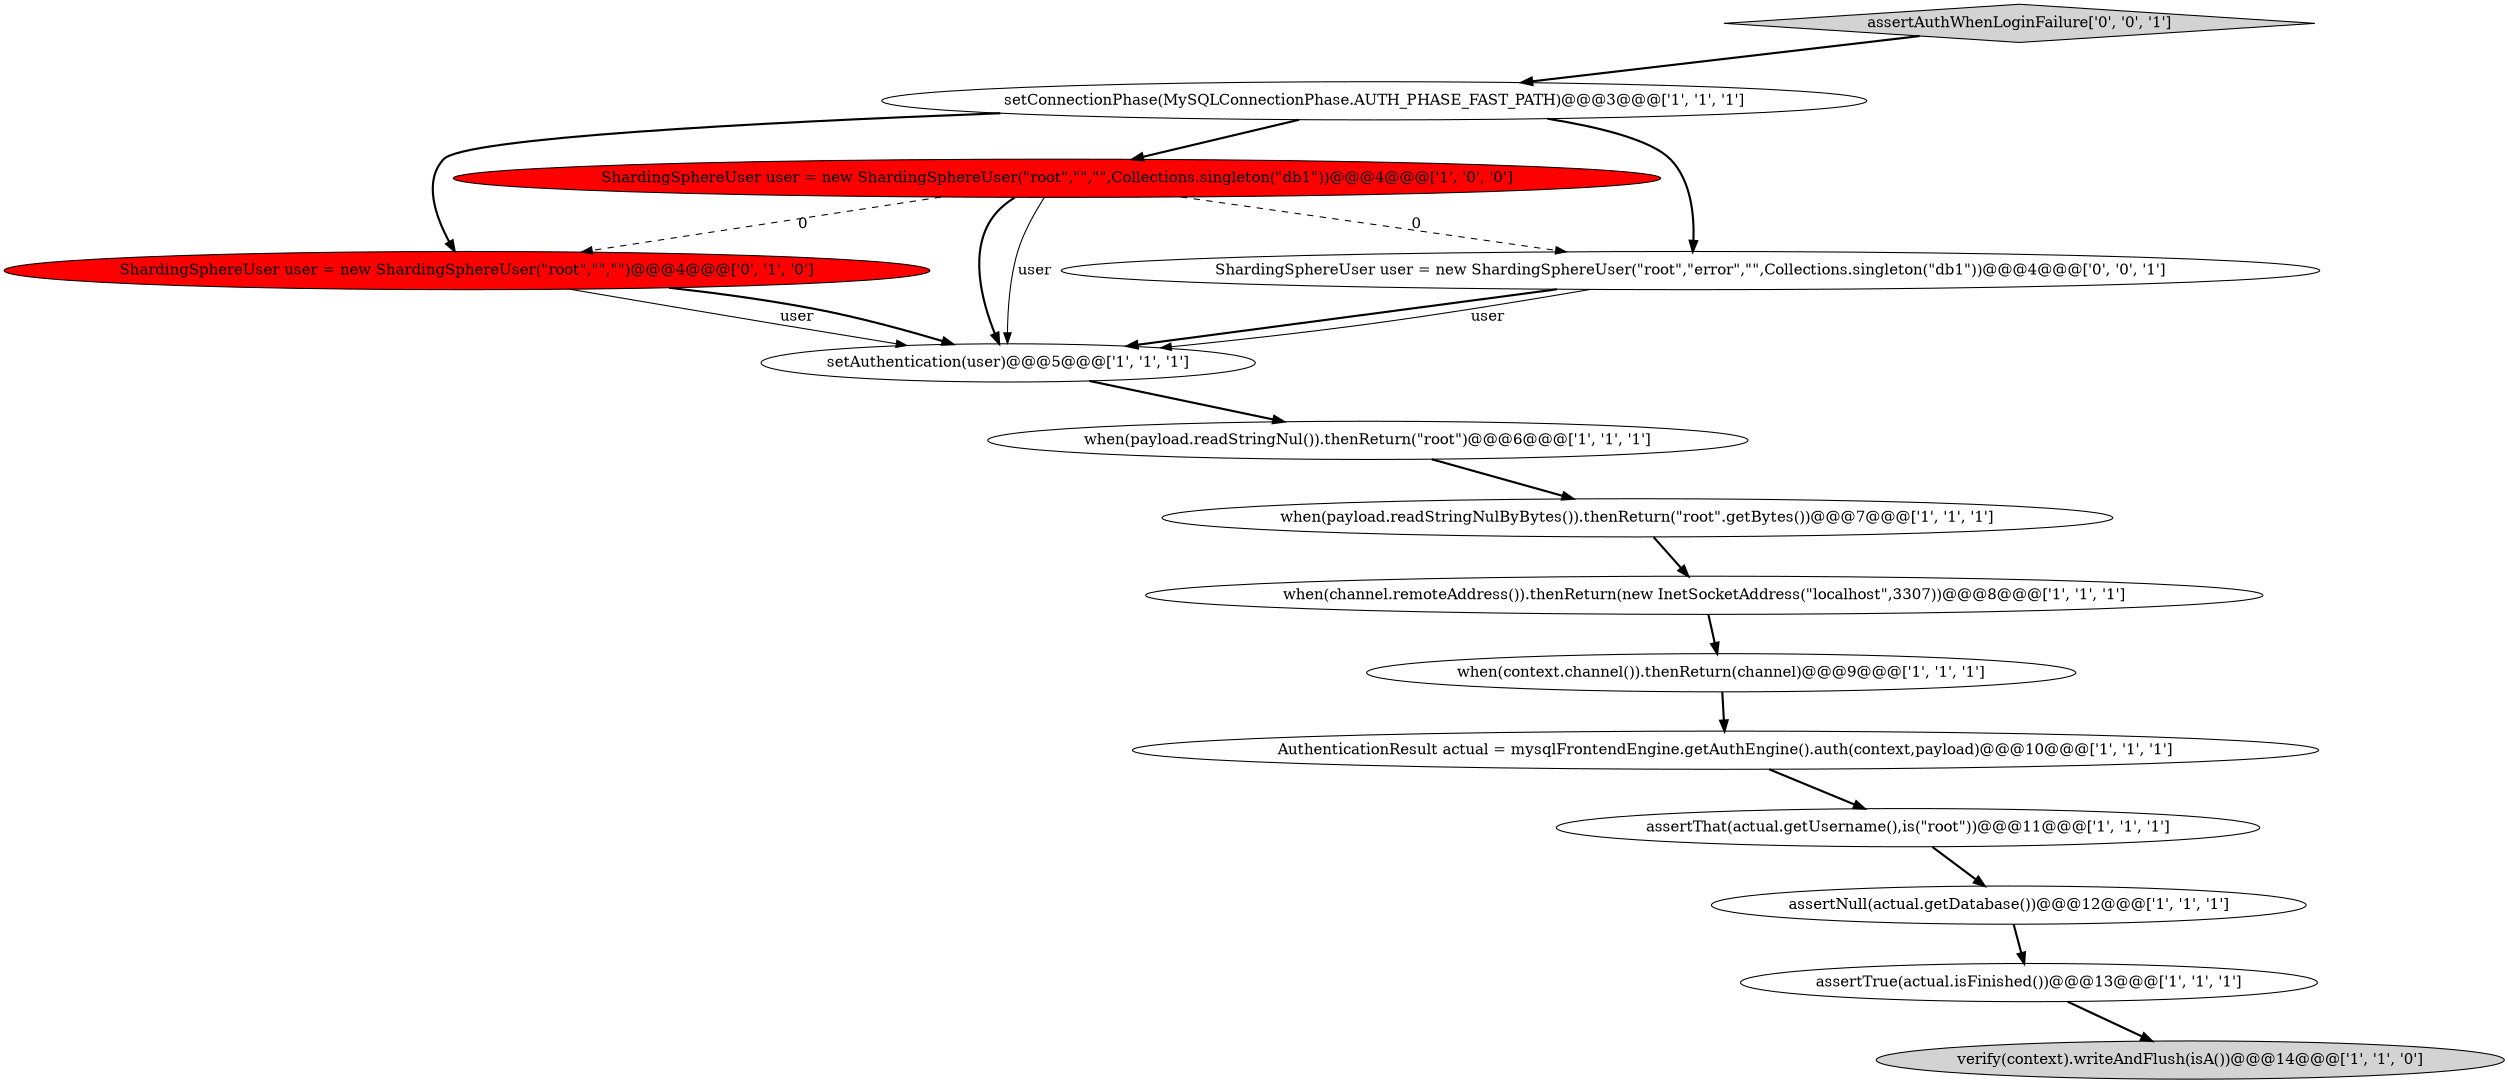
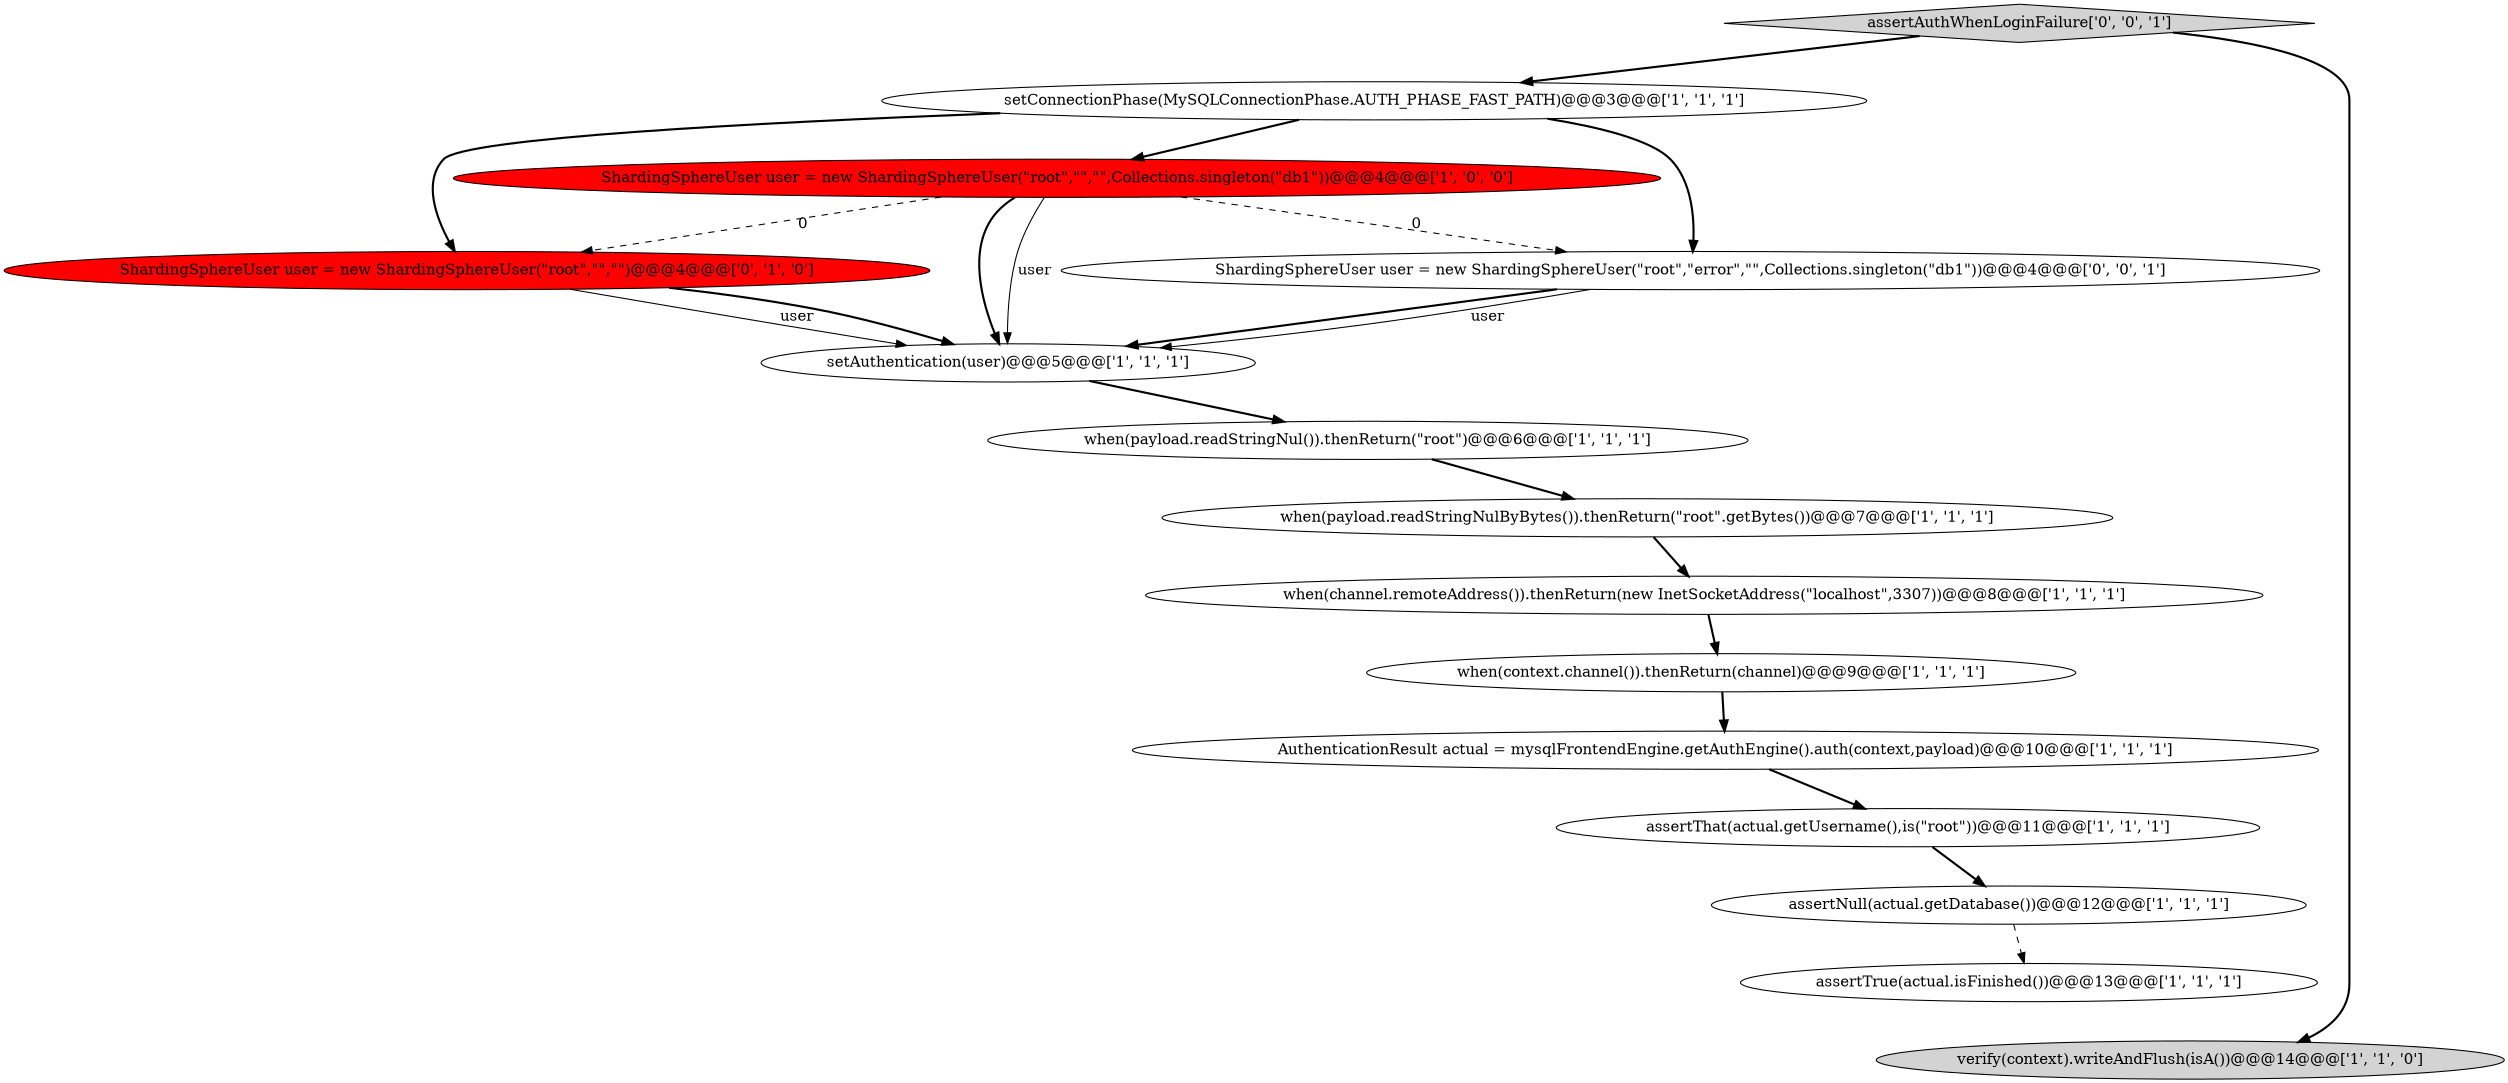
edge "assertNull(actual.getDatabase())@@@12@@@['1', '1', '1']" -> "assertTrue(actual.isFinished())@@@13@@@['1', '1', '1']": style bold -> dashed
edge "assertTrue(actual.isFinished())@@@13@@@['1', '1', '1']" -> "verify(context).writeAndFlush(isA())@@@14@@@['1', '1', '0']": now "assertAuthWhenLoginFailure['0', '0', '1']" -> "verify(context).writeAndFlush(isA())@@@14@@@['1', '1', '0']"
